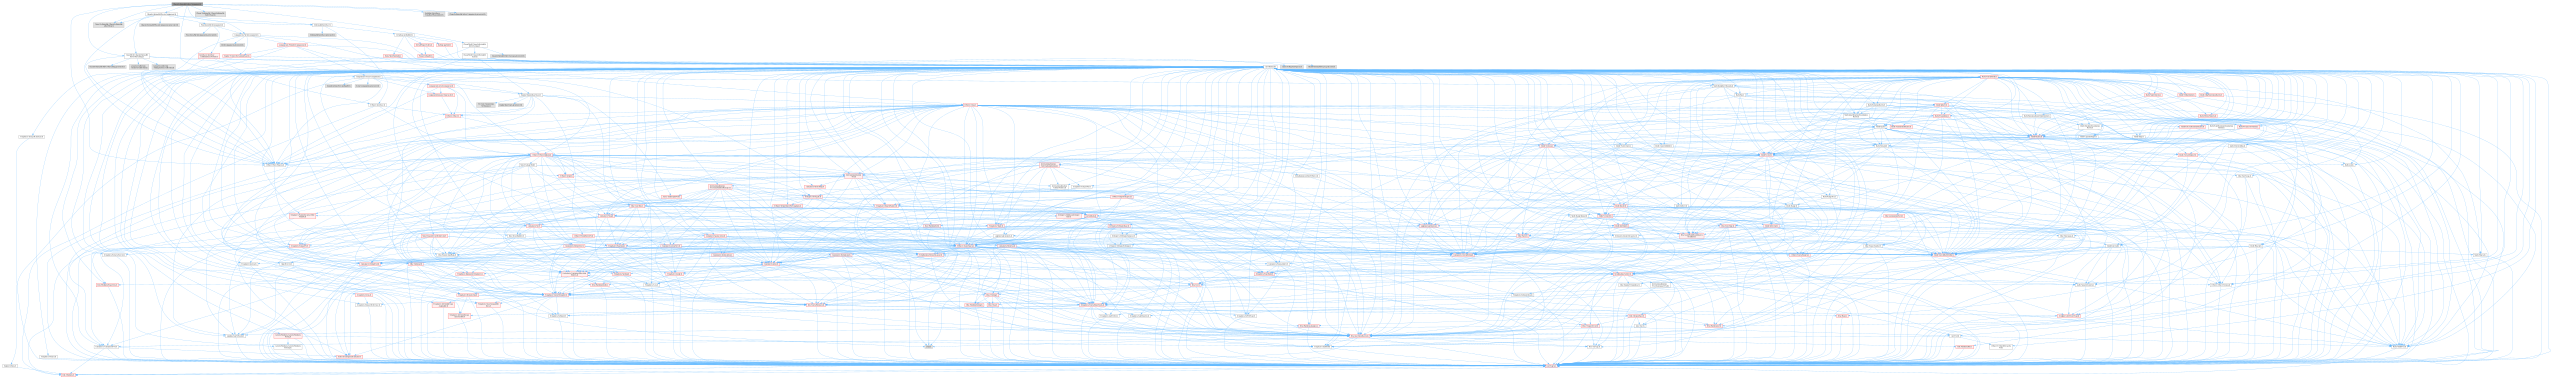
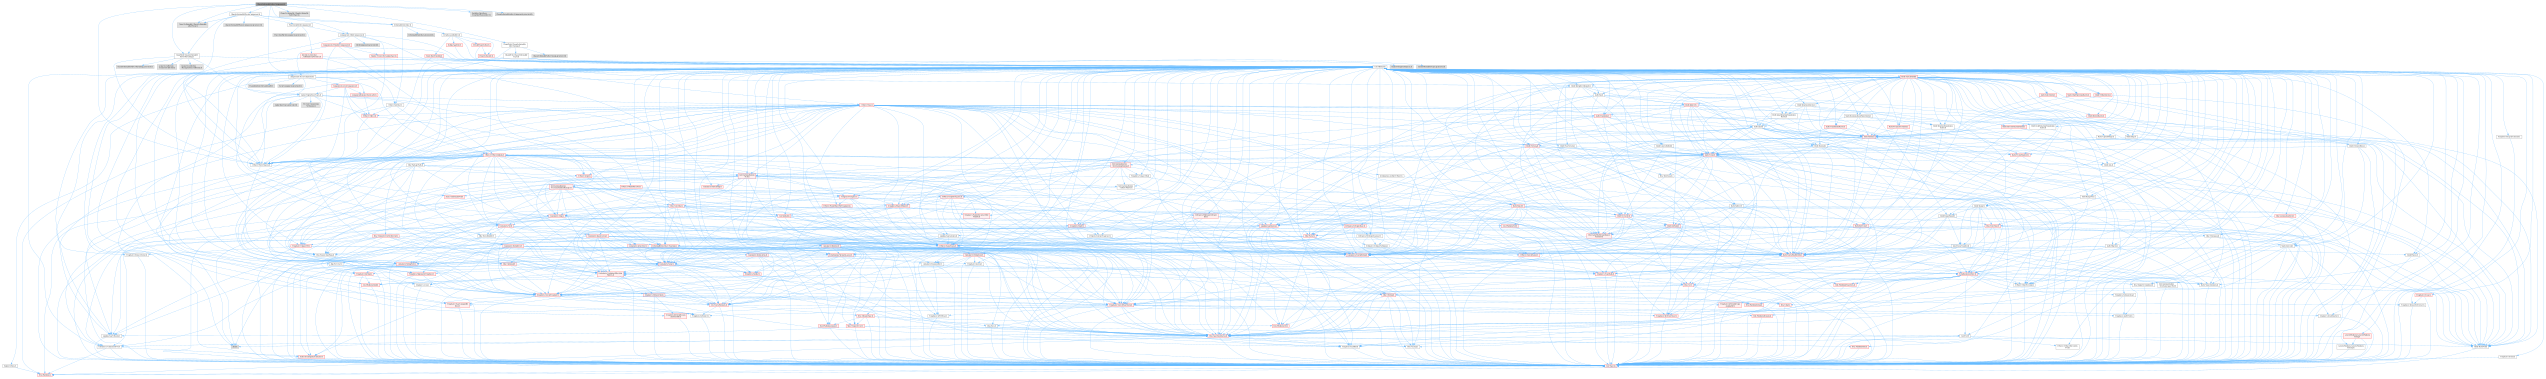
edge "UObject/WeakObjectPtr.h" -> "UObject/NameTypes.h": now "UObject/WeakObjectPtr.h" -> "UObject/ScriptDelegates.h"
node "Templates/Function.h": label "Templates/Function.h" -> "DeformableInterface/Function.h"
node "HAL/Float.h": label "HAL/Float.h" -> "HAL/PlatformMemory.h"
